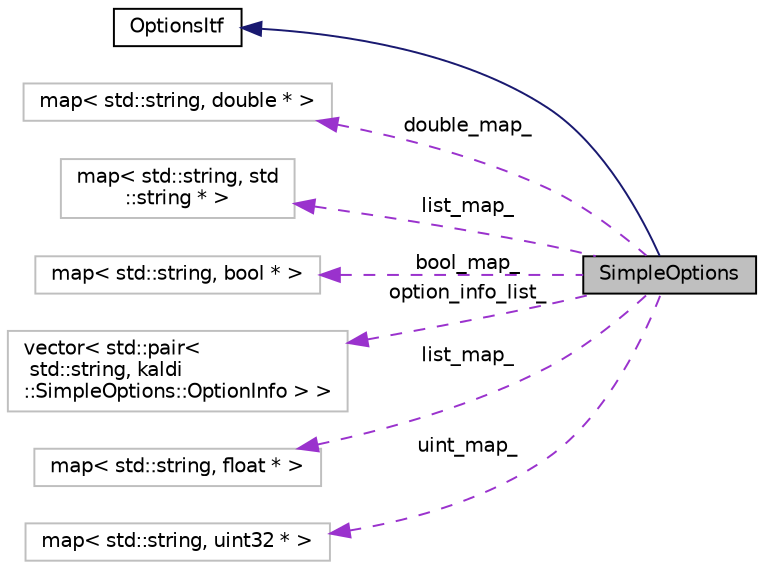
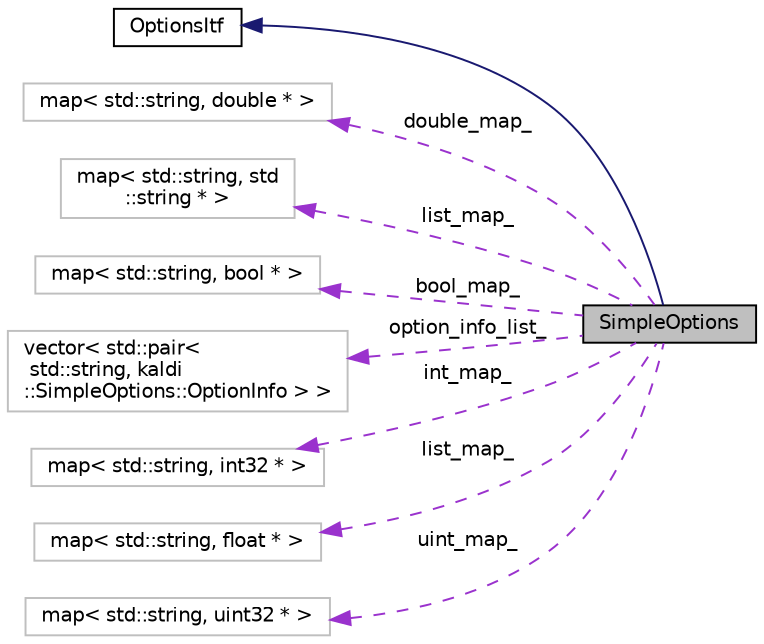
node "map< std::string, int32 * >": added
